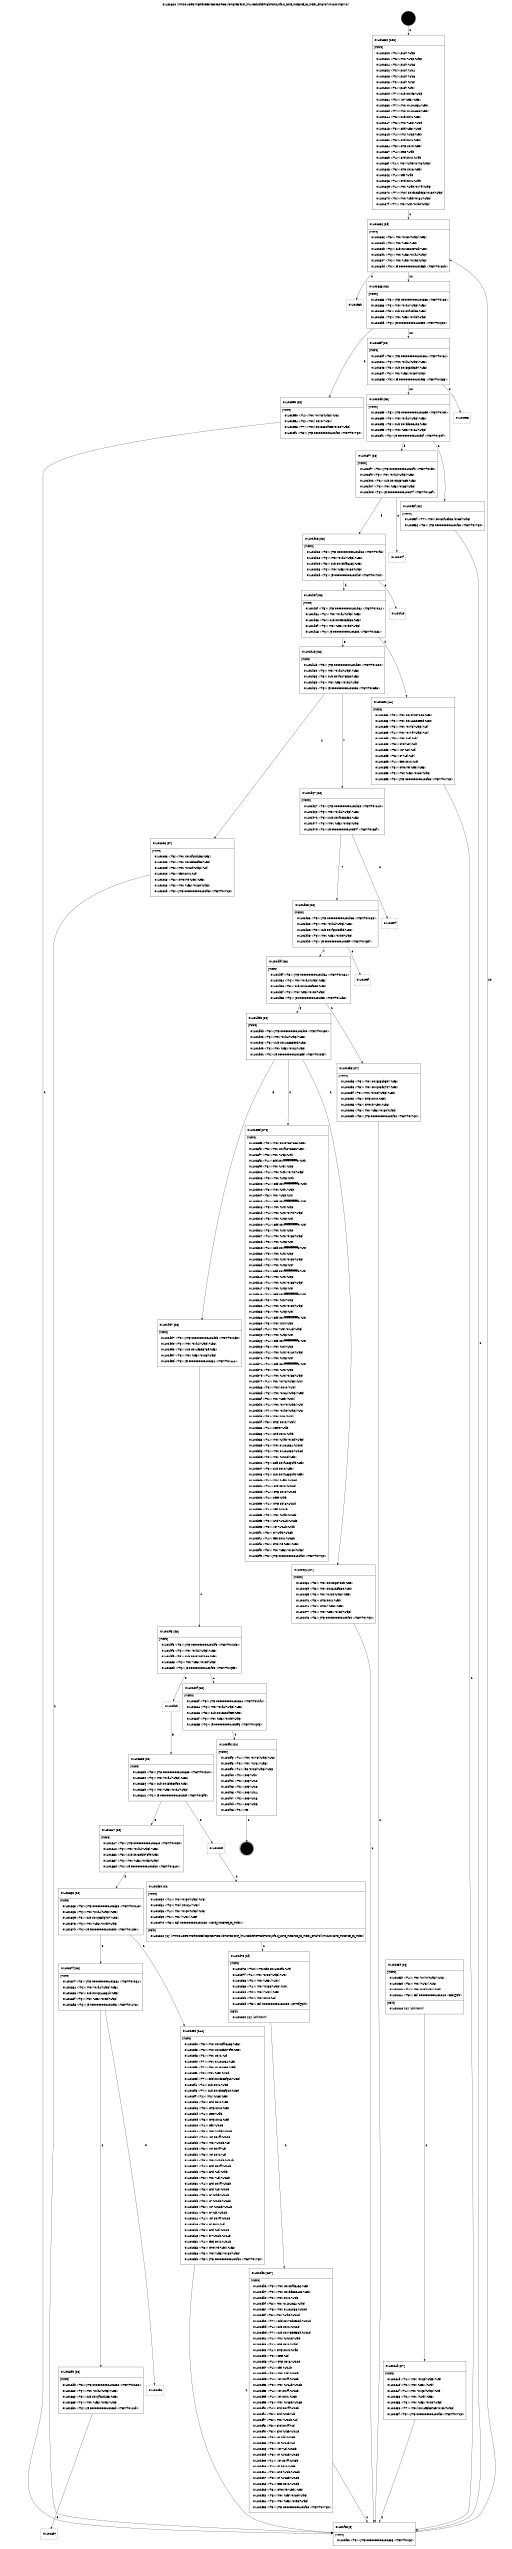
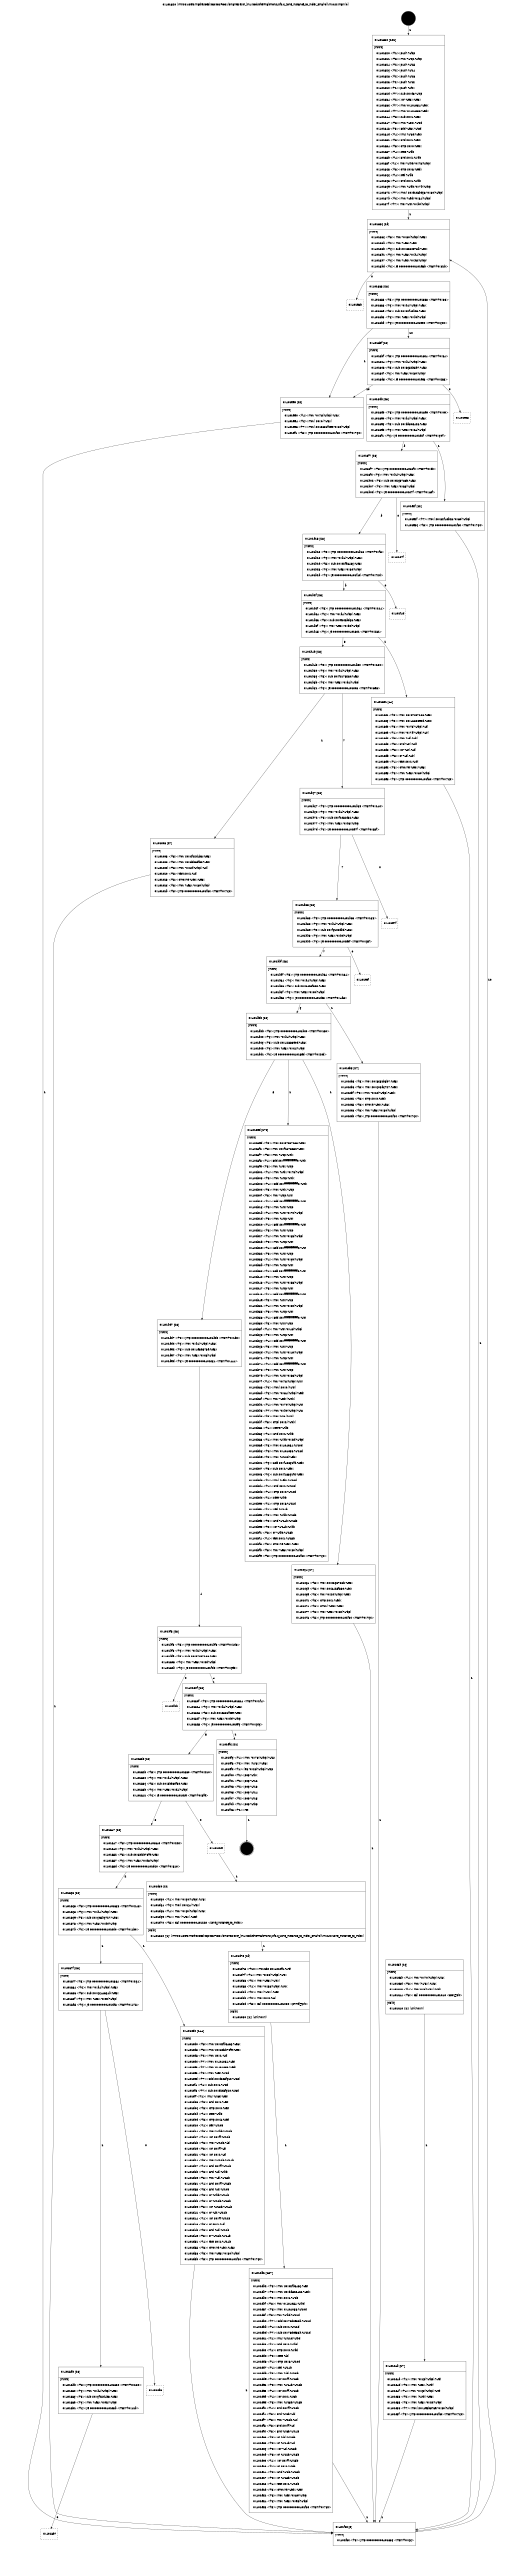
edge "0x401886 [29]" -> "0x4018a3 [28]": removed, label "11"
edge "0x4018bf [28]" -> "0x4018db [28]": now "0x4018bf [28]" -> "0x401ee0 [22]"
edge "0x401f0b" -> "0x401a2b [28]": now "0x401a0f [28]" -> "0x401a2b [28]"
